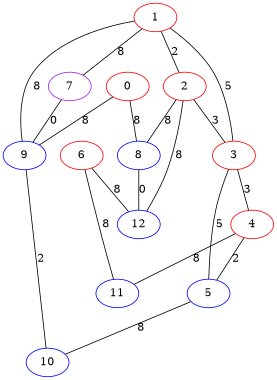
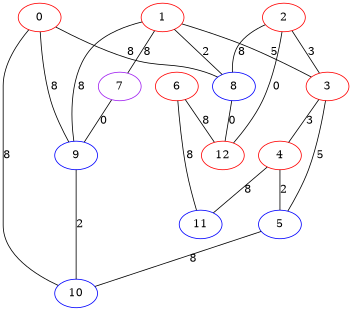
edge "1" -- "2": now "1" -- "8"
edge "2" -- "12": label "8" -> "0"
edge "0" -- "10": added, label "8"
node "12": color blue -> red
